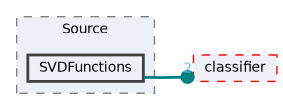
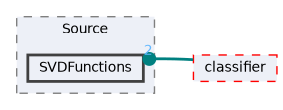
edge "SVDFunctions" -> "classifier": reversed
